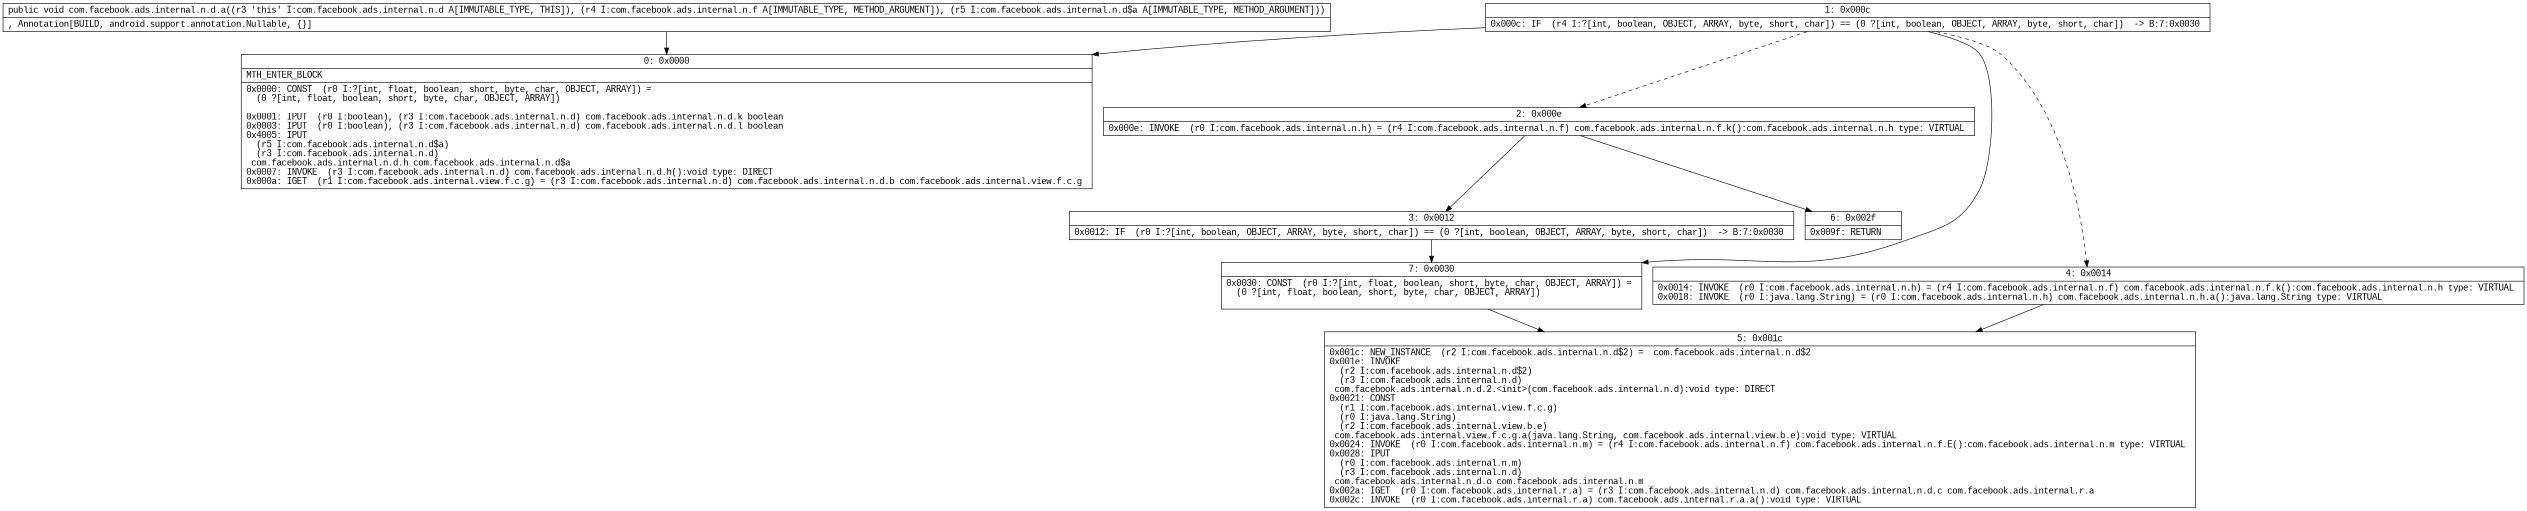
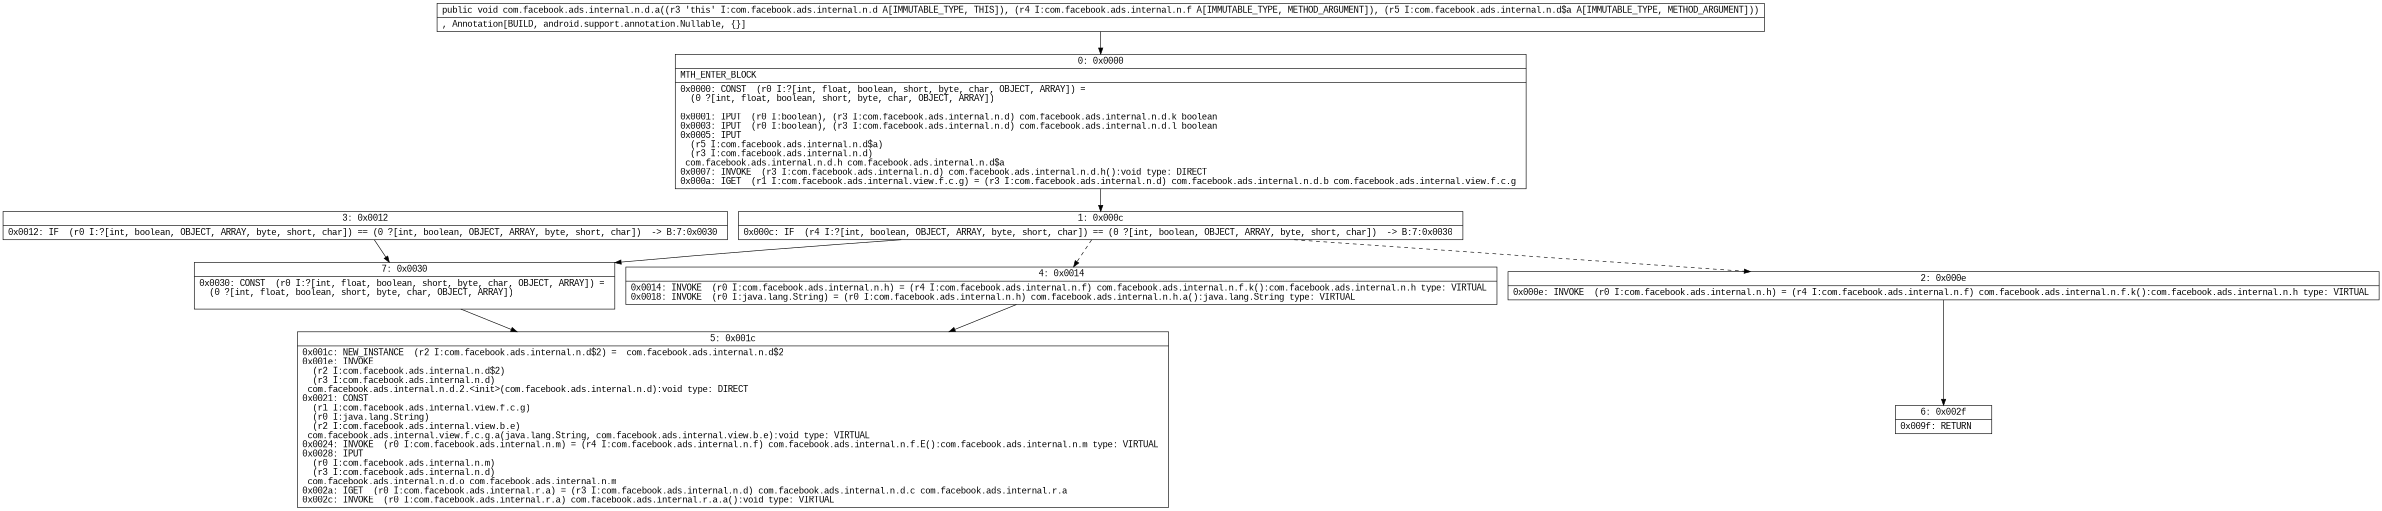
edge "1: 0x000c" -> "0: 0x0000": reversed
node "0: 0x0000": text "0x4005: IPUT" -> "0x0005: IPUT"
edge "2: 0x000e" -> "3: 0x0012": removed
